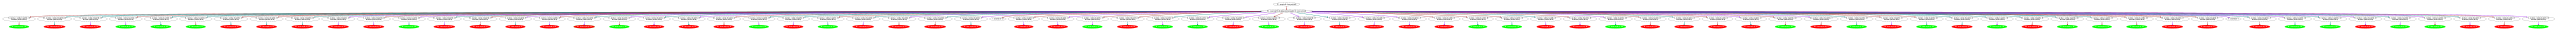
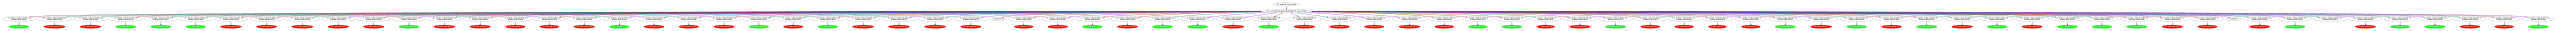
node "36 .- caesar:rot(105, 3) = 102": removed
